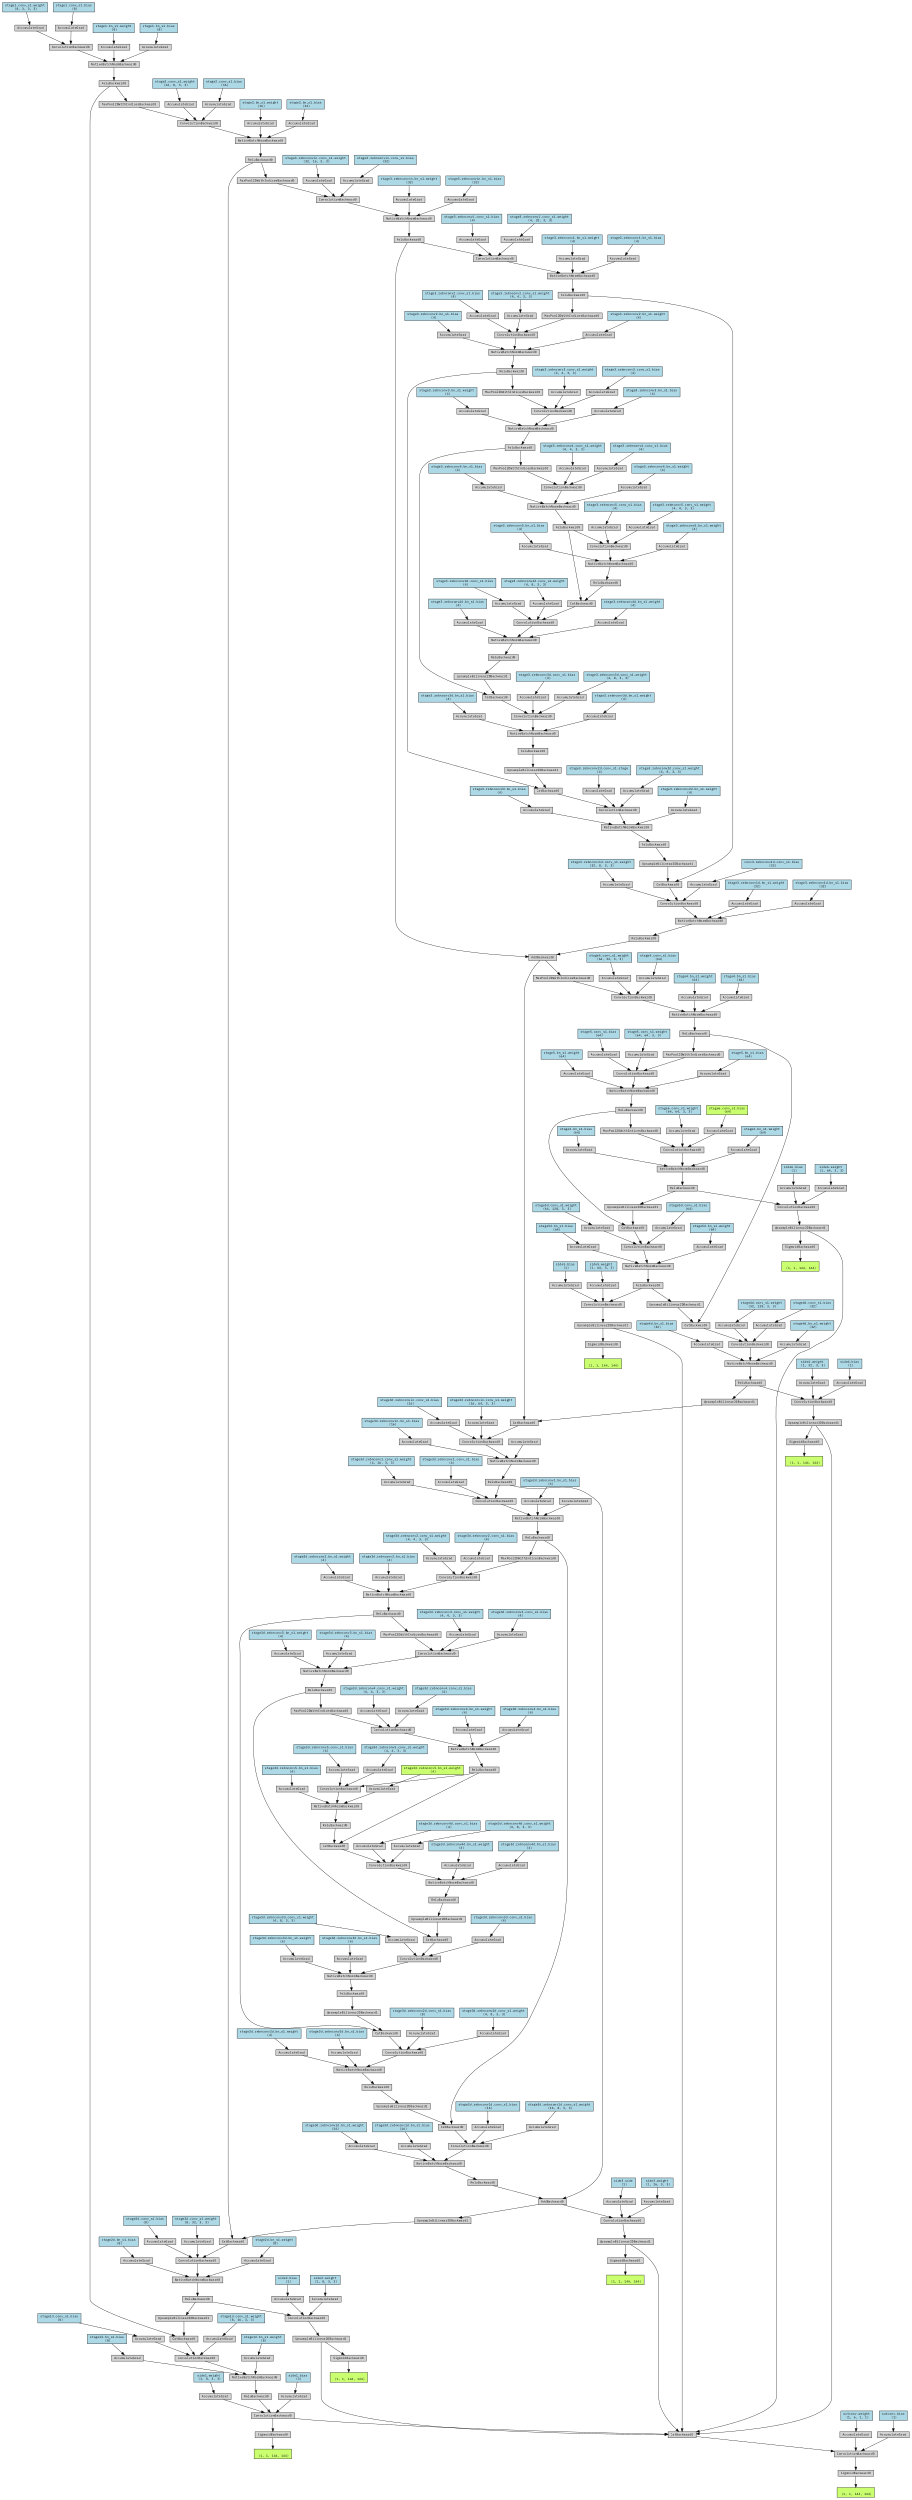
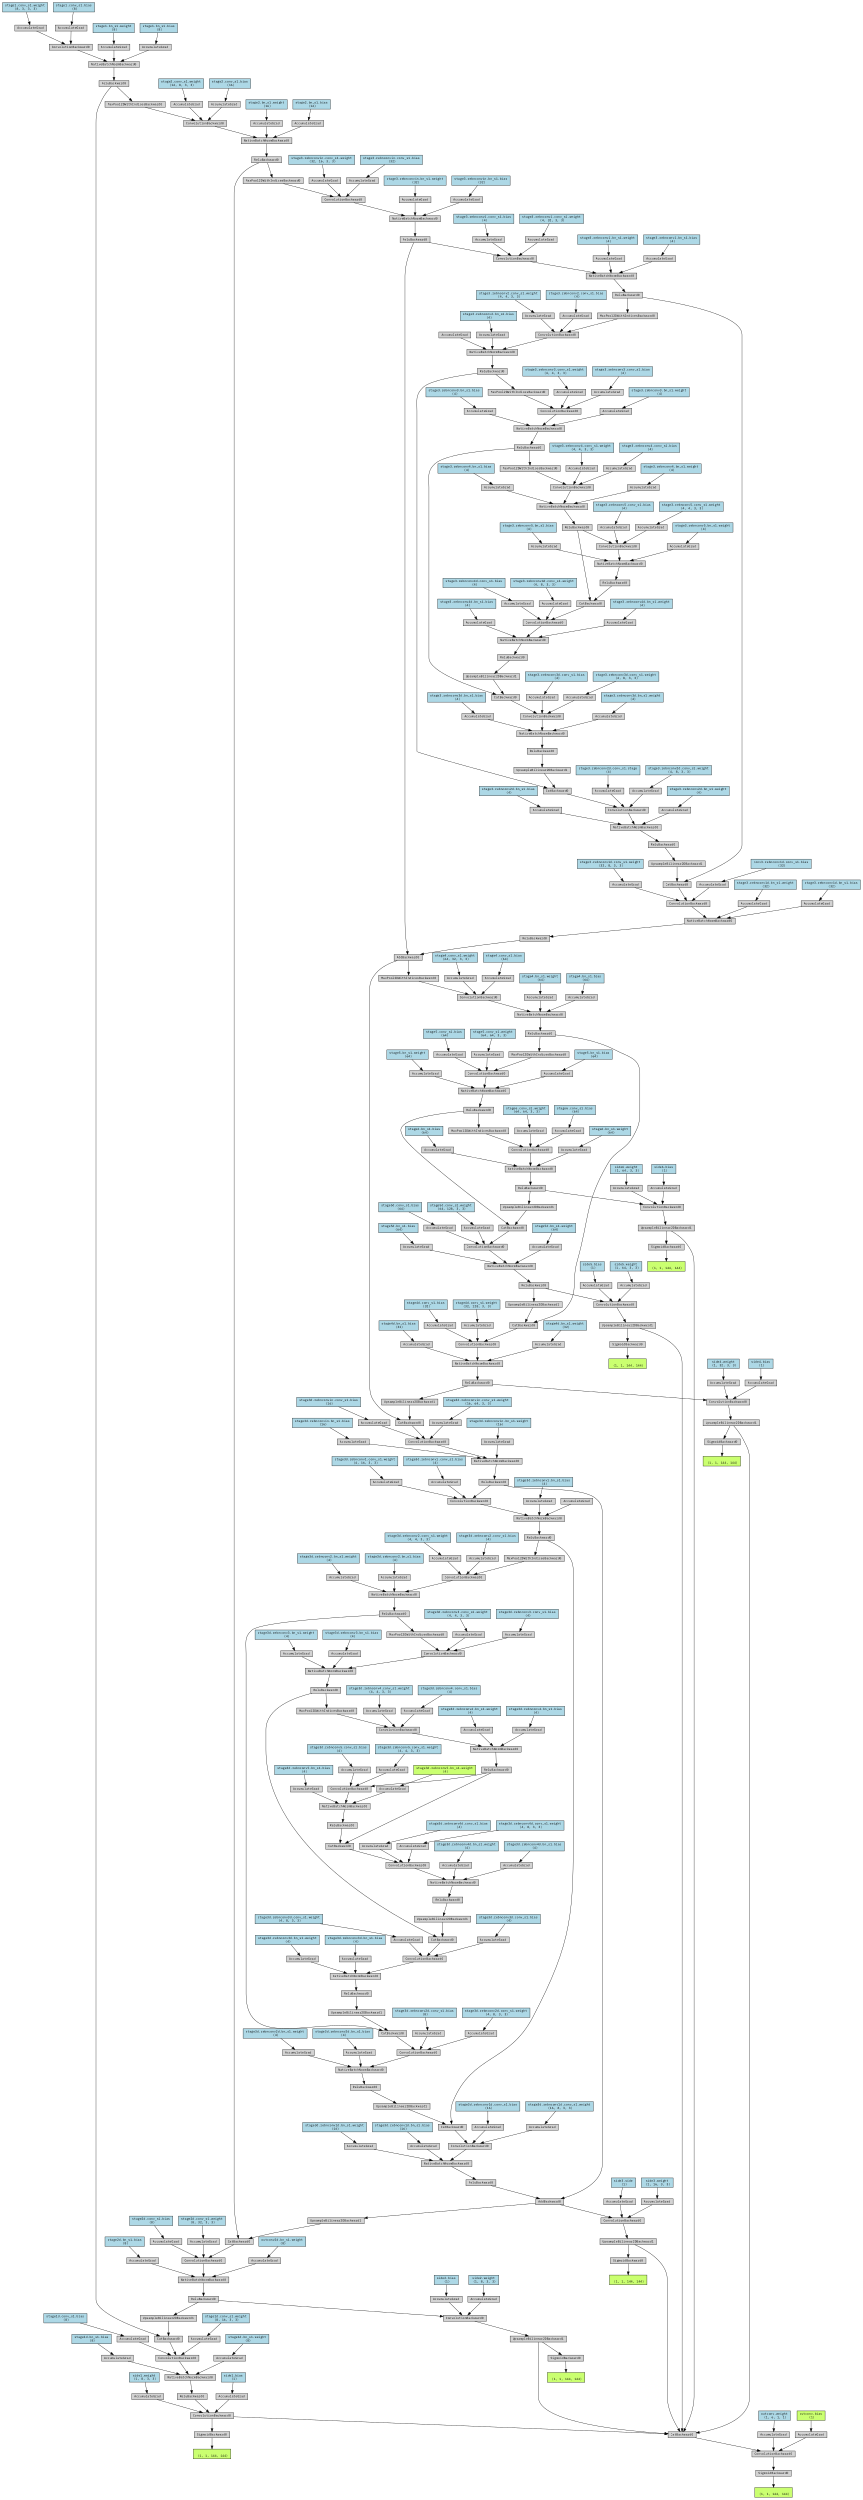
node "stage3.rebnconv2.bn_s1.weight (4)": removed
node "stage6.conv_s1.bias (64)": fillcolor darkolivegreen1 -> lightblue
node "stage3d.rebnconvin.bn_s1.weight (16)": added
node "stage2d.bn_s1.weight (8)": label "stage2d.bn_s1.weight (8)" -> "outconv2d.bn_s1.weight (8)"
node "outconv.bias (1)": fillcolor lightblue -> darkolivegreen1
